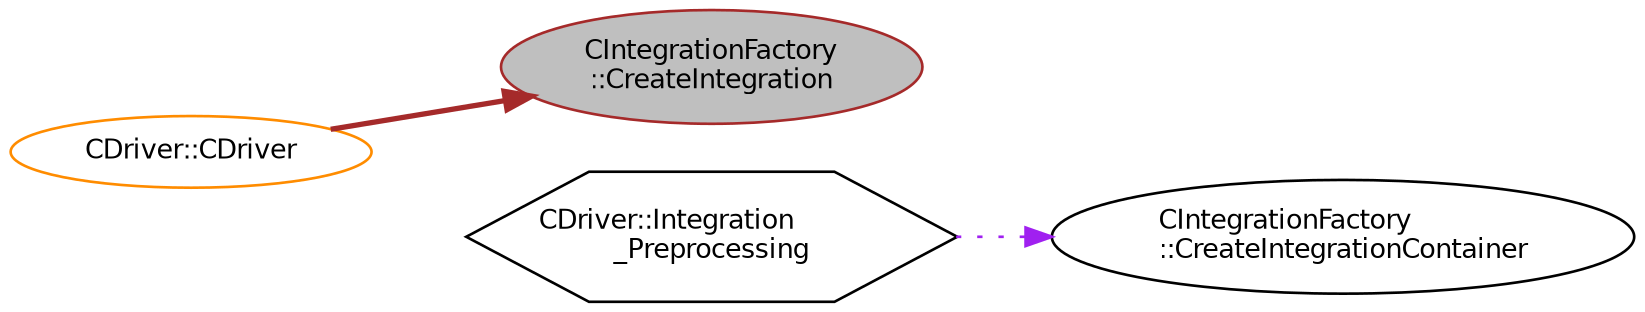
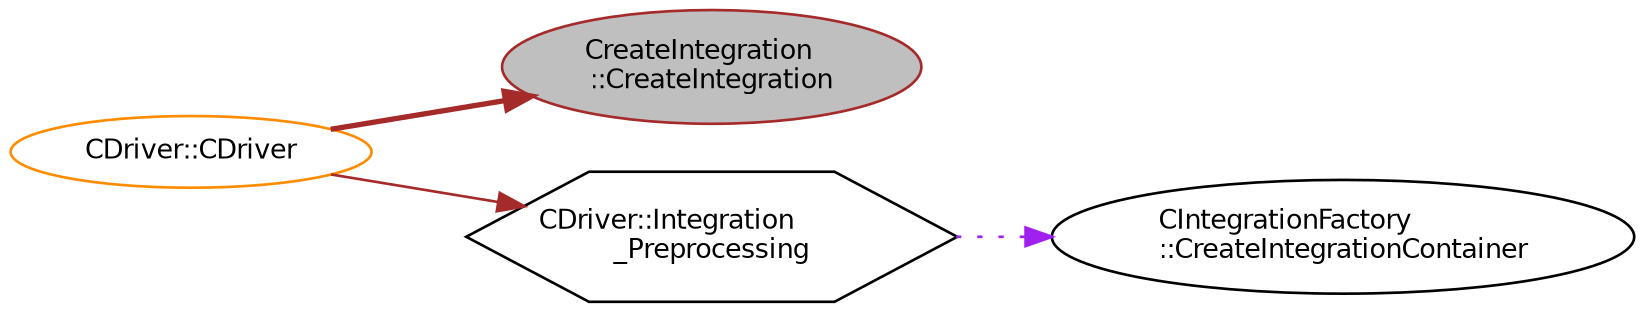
node "CIntegrationFactory ::CreateIntegration": label "CIntegrationFactory ::CreateIntegration" -> "CreateIntegration ::CreateIntegration"
edge "CDriver::CDriver" -> "CDriver::Integration _Preprocessing": added
